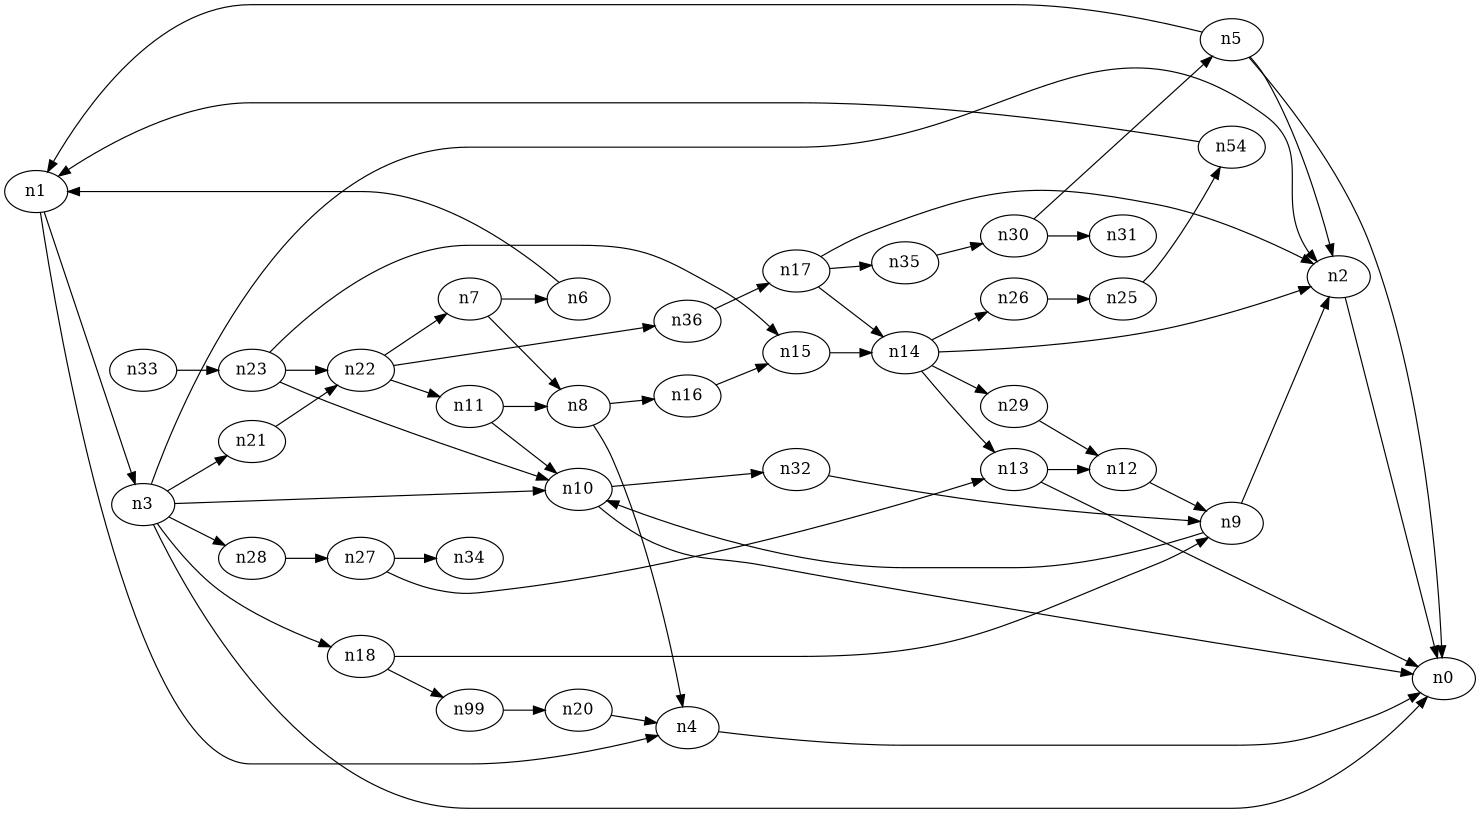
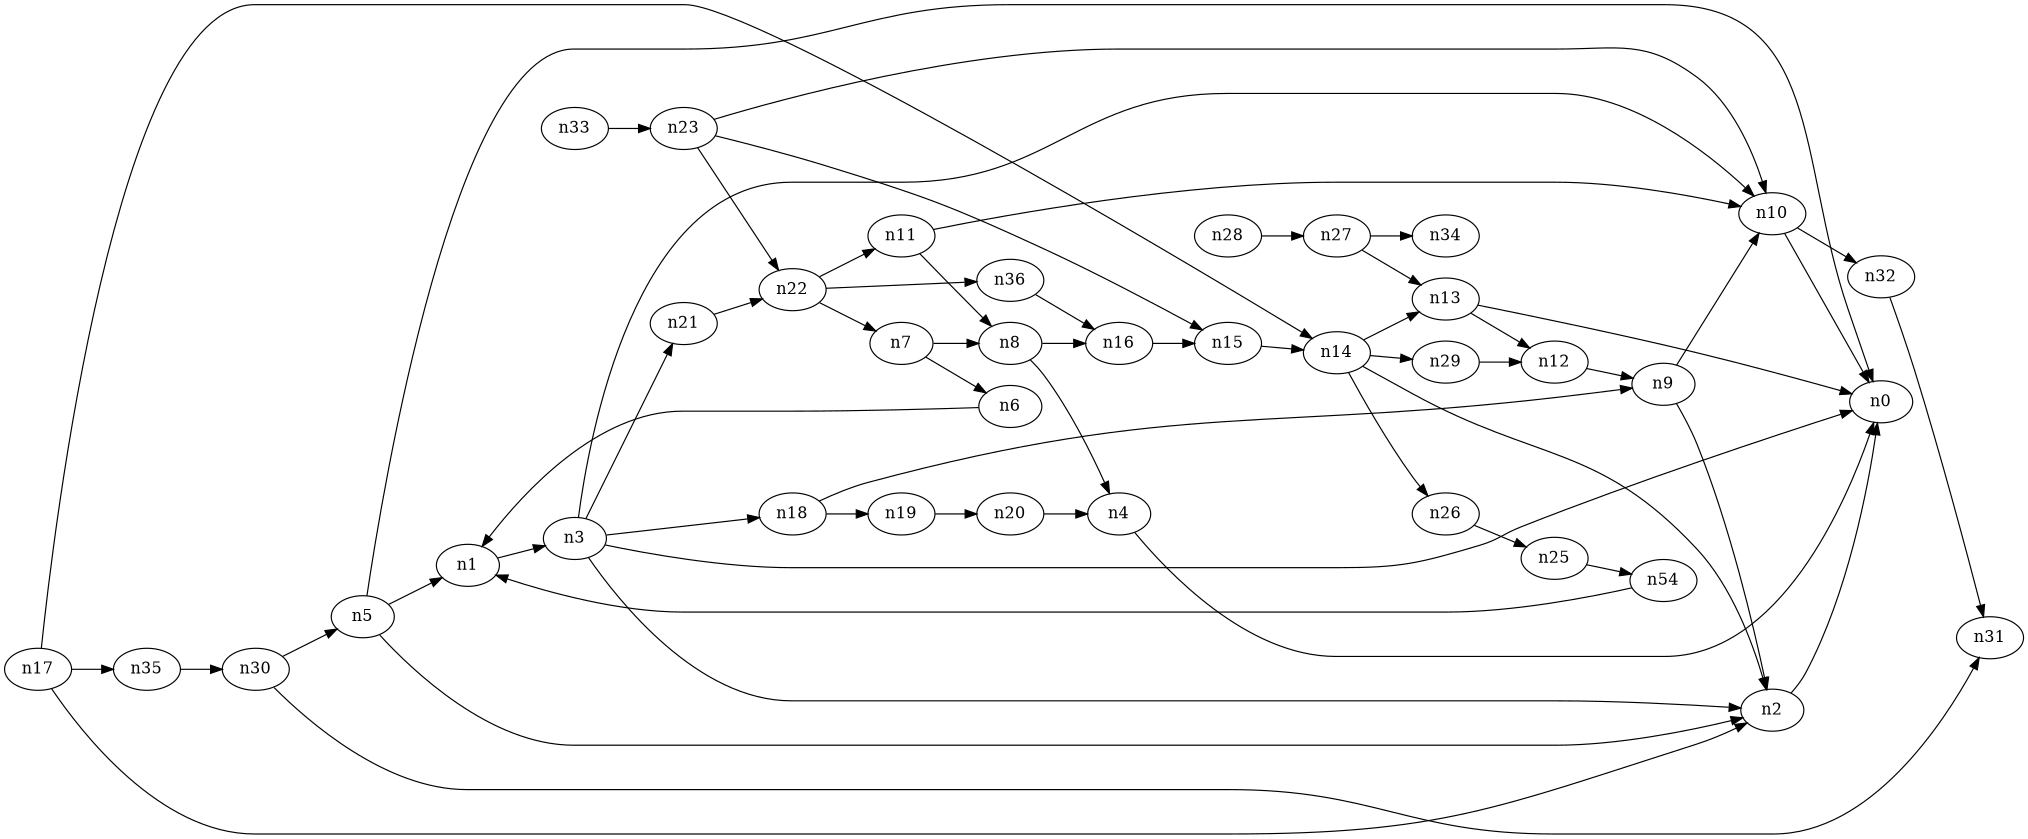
edge "n36" -> "n17": now "n36" -> "n16"
edge "n32" -> "n9": now "n32" -> "n31"
edge "n3" -> "n28": removed
edge "n1" -> "n4": removed
node "n99": label "n99" -> "n19"
